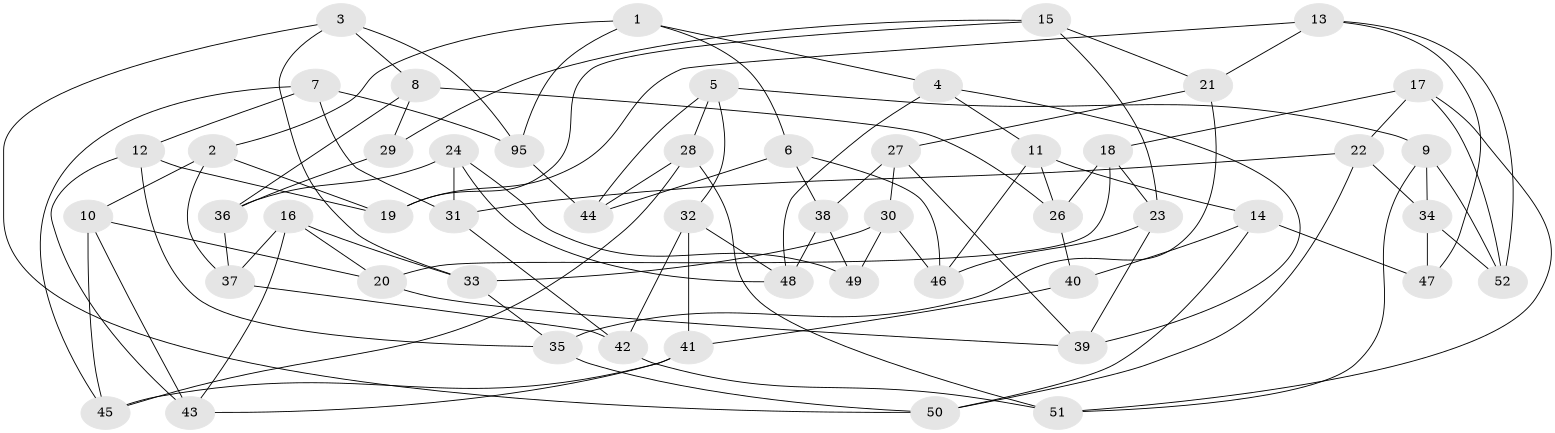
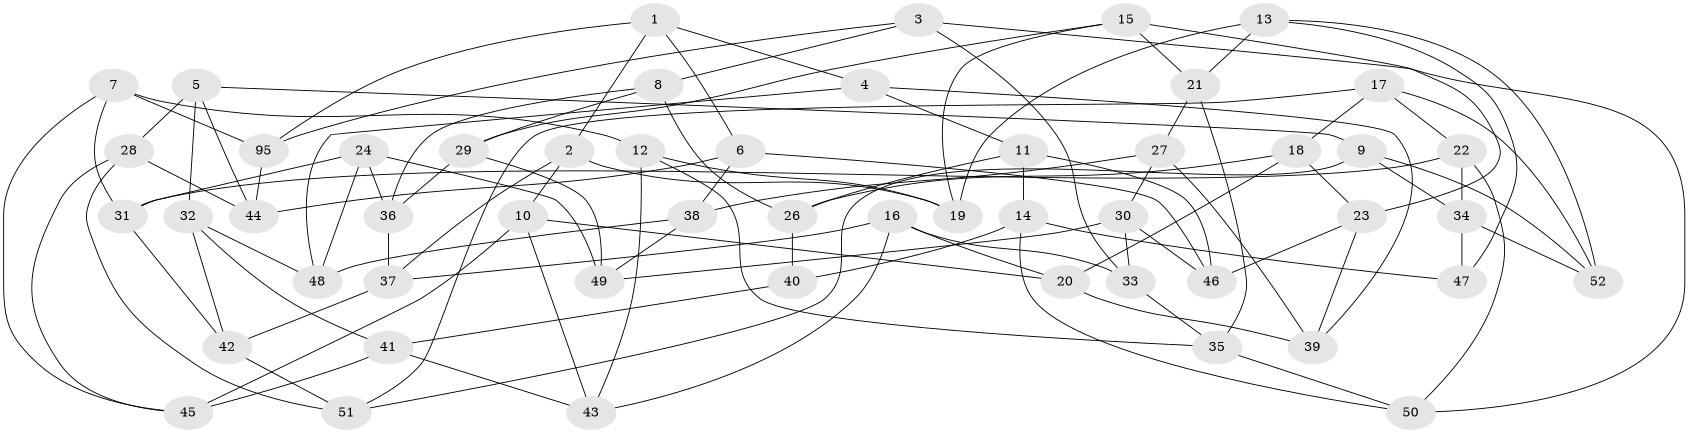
edge "29" -- "49": added
